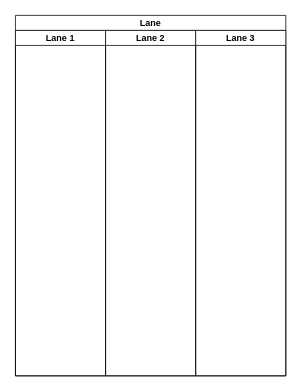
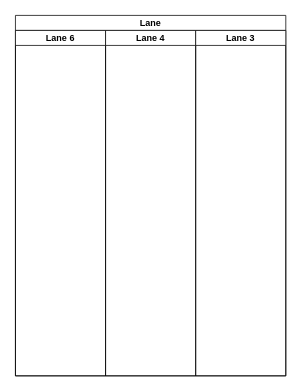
node "Lane 1": label "Lane 1" -> "Lane 6"
node "Lane 2": label "Lane 2" -> "Lane 4"
